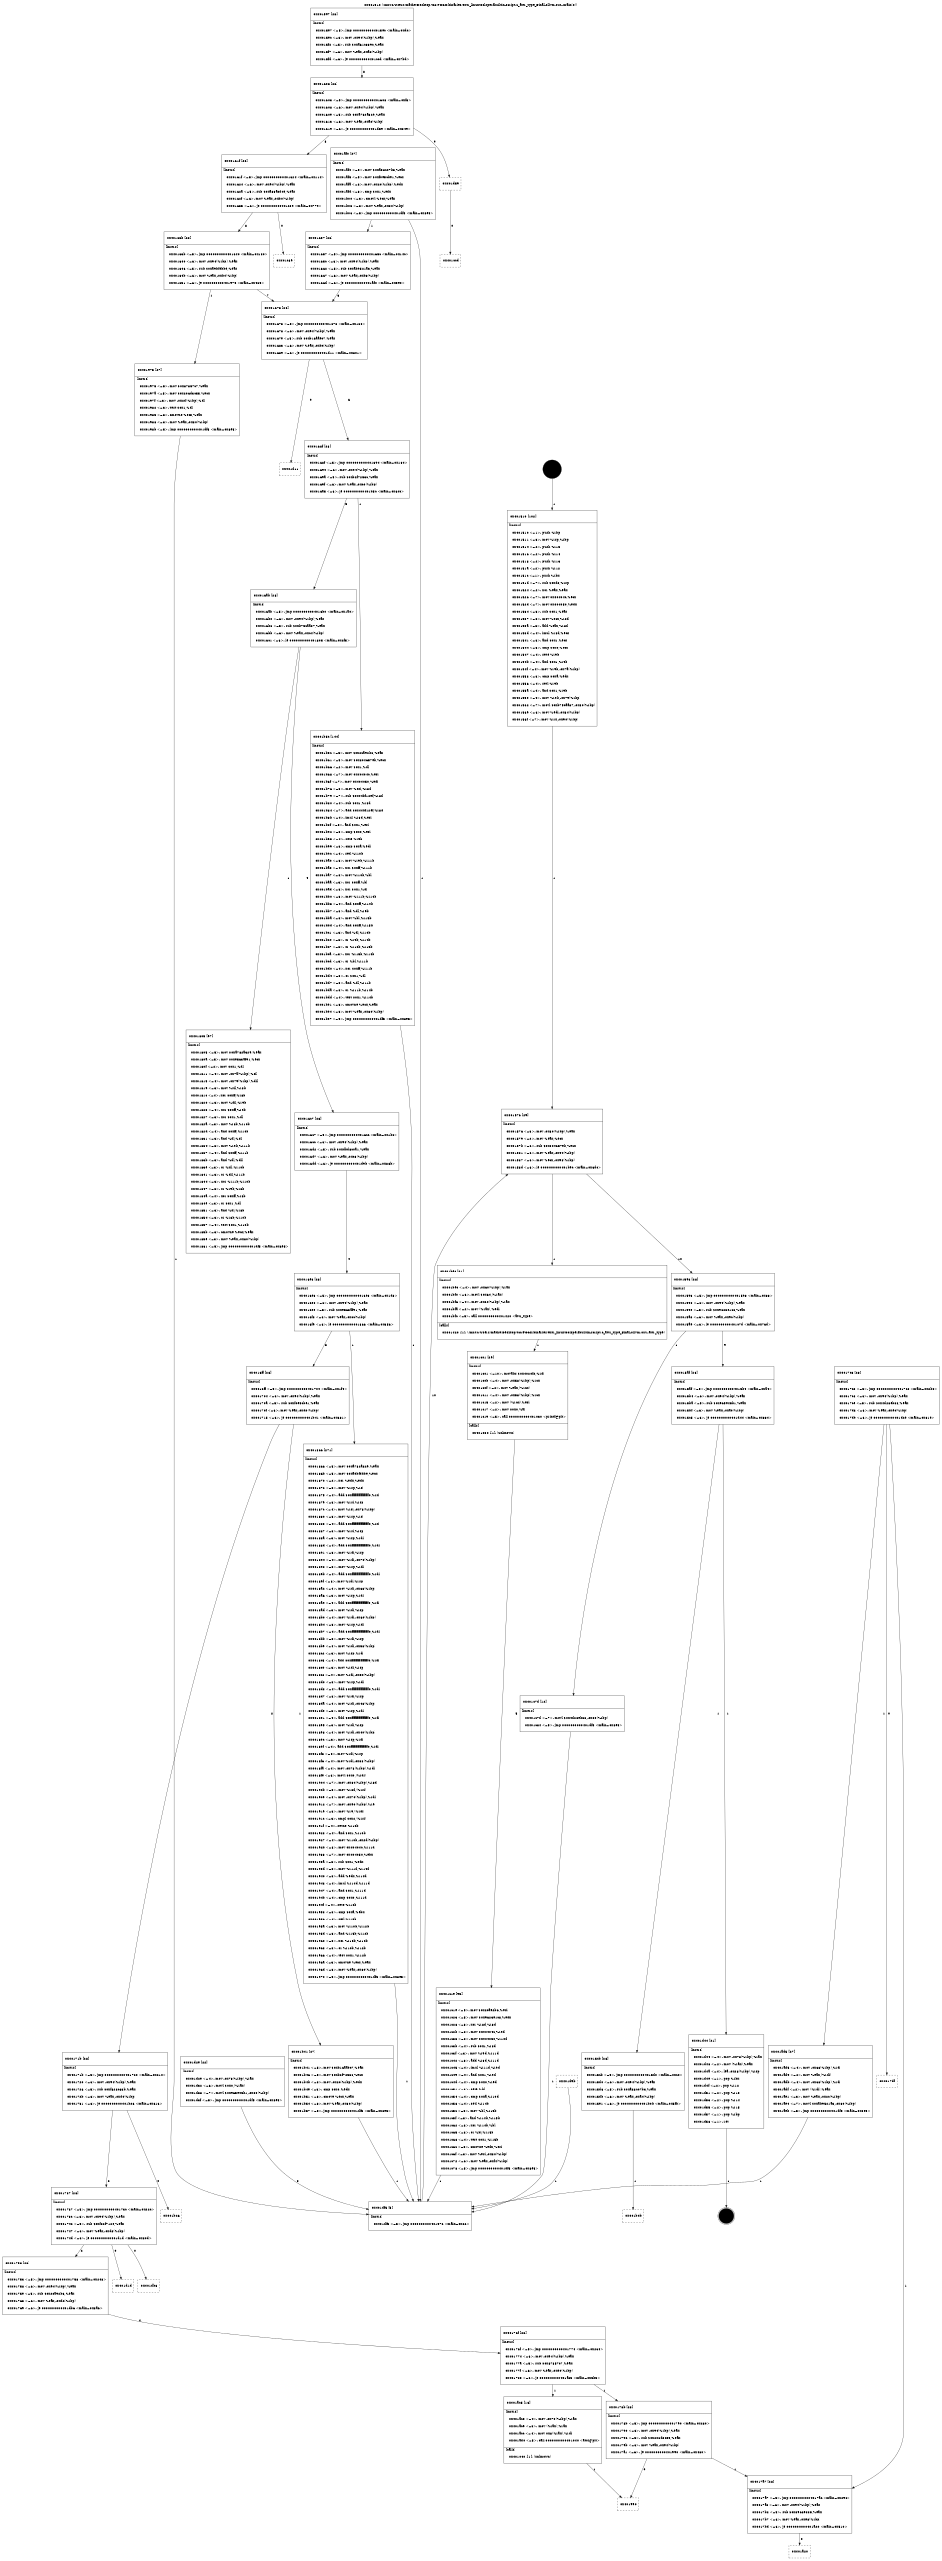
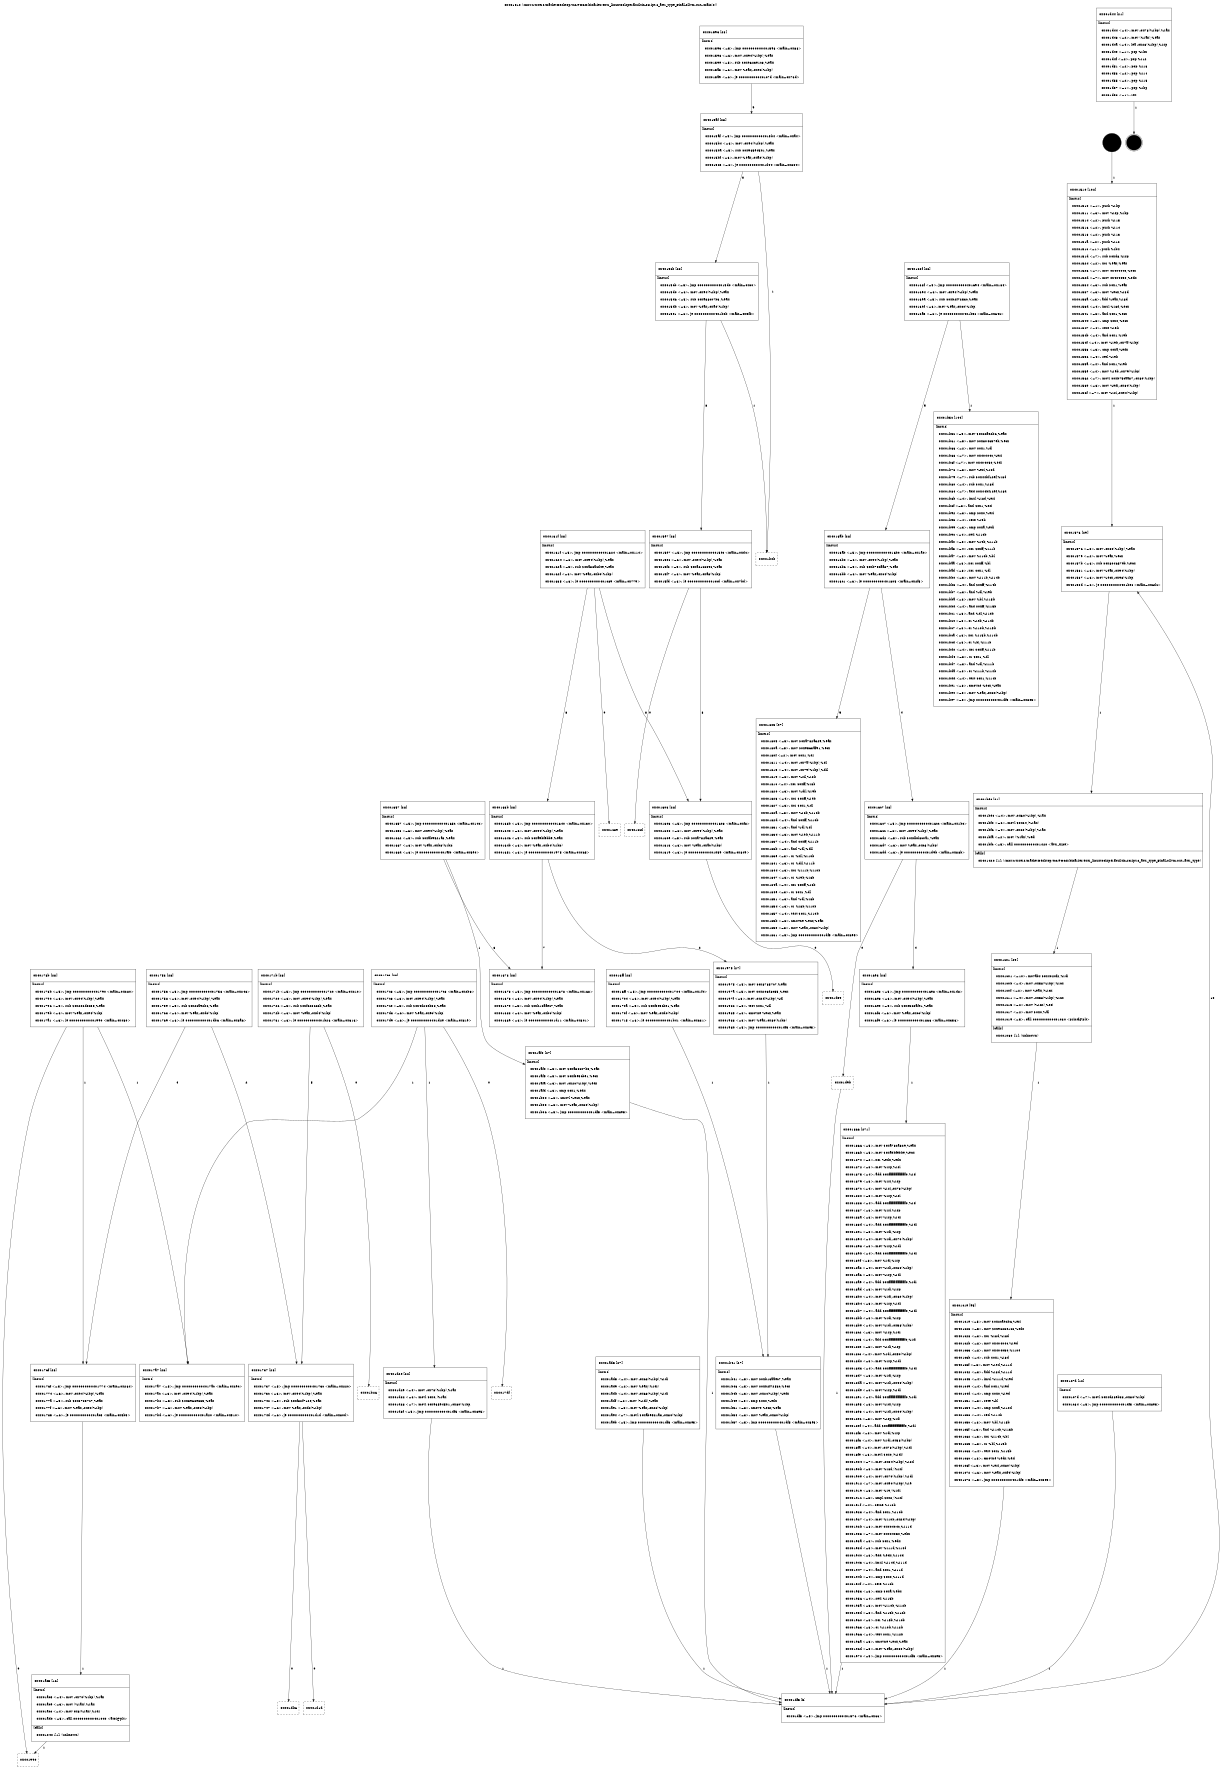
edge "0x401603 [28]" -> "0x40161f [28]": reversed
edge "0x401d59" -> "0x401ccd": now "0x4015e7 [28]" -> "0x401ccd"
edge "0x401af0 [27]" -> "0x401657 [28]": reversed
edge "0x40163b [28]" -> "0x401975 [27]": label " 1" -> " 2"
edge "0x401673 [28]" -> "0x40168f [28]": removed, label "6"
edge "0x4015cb [28]" -> "0x4015e7 [28]": added, label "8"
node "0x401d11": removed
edge "0x4016ab [28]" -> "0x401805 [97]": label " 1" -> " 5"
edge "0x4016c7 [28]" -> "0x401d9b": added, label "0"
edge "0x401576 [29]" -> "0x401593 [28]": removed, label "10"
edge "0x4016e3 [28]" -> "0x4016ff [28]": removed, label "3"
edge "0x401975 [27]" -> "0x401df5 [5]": now "0x401975 [27]" -> "0x401b41 [27]"
edge "0x401593 [28]" -> "0x401c7d [12]": removed, label "1"
edge "0x401b5c [144]" -> "0x401df5 [5]": removed, label "1"
edge "0x401c01 [29]" -> "0x401c1e [95]": label " 5" -> " 1"
edge "0x4015af [28]" -> "0x4015cb [28]": label " 1" -> " 8"
edge "0x4015af [28]" -> "0x401d44 [21]": now "0x4015af [28]" -> "0x401b0b"
edge "0x4016ff [28]" -> "0x40171b [28]": removed, label "2"
edge "0x4017c3 [28]" -> "0x401ad5 [27]": now "0x4017c3 [28]" -> "0x401d2e [22]"
edge "0x40171b [28]" -> "0x401737 [28]": label " 2" -> " 5"
edge "0x401d2e [22]" -> "0x401df5 [5]": label " 8" -> " 1"
edge "0x401737 [28]" -> "0x401753 [28]": reversed
edge "0x40176f [28]" -> "0x40178b [28]": reversed
node "0x401a20": removed
